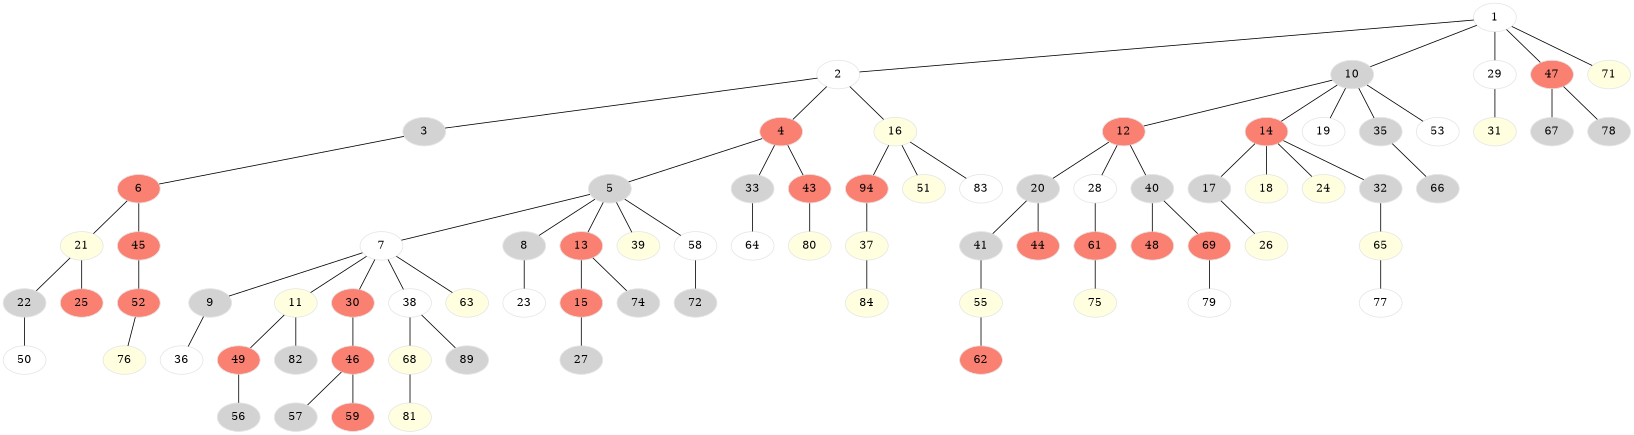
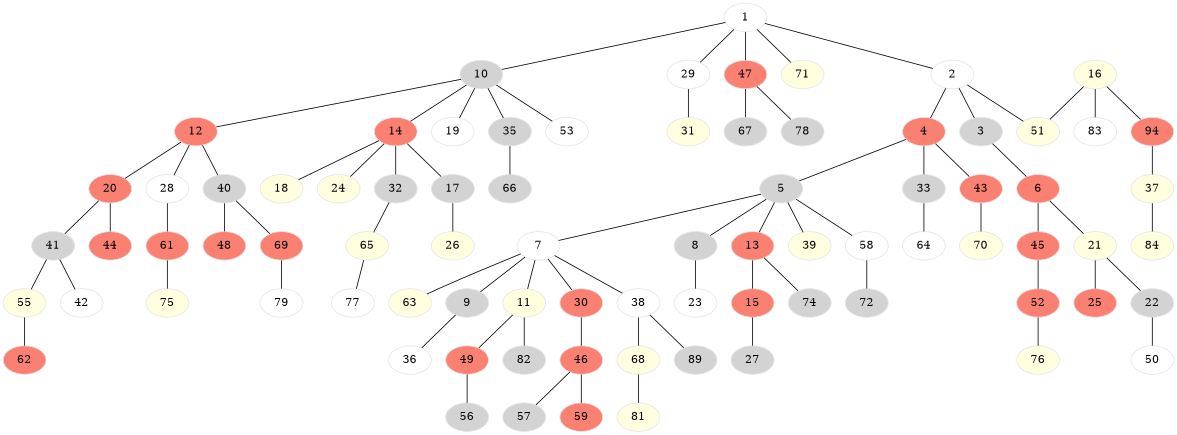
edge "2" -- "16": now "2" -- "51"
node "20": fillcolor lightgrey -> salmon
node "80": label "80" -> "70"
node "42": added
